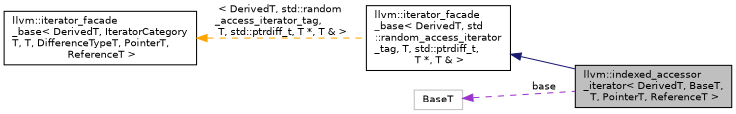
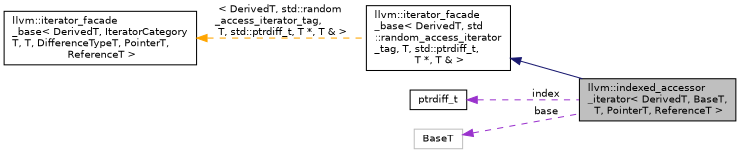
node "ptrdiff_t": added
